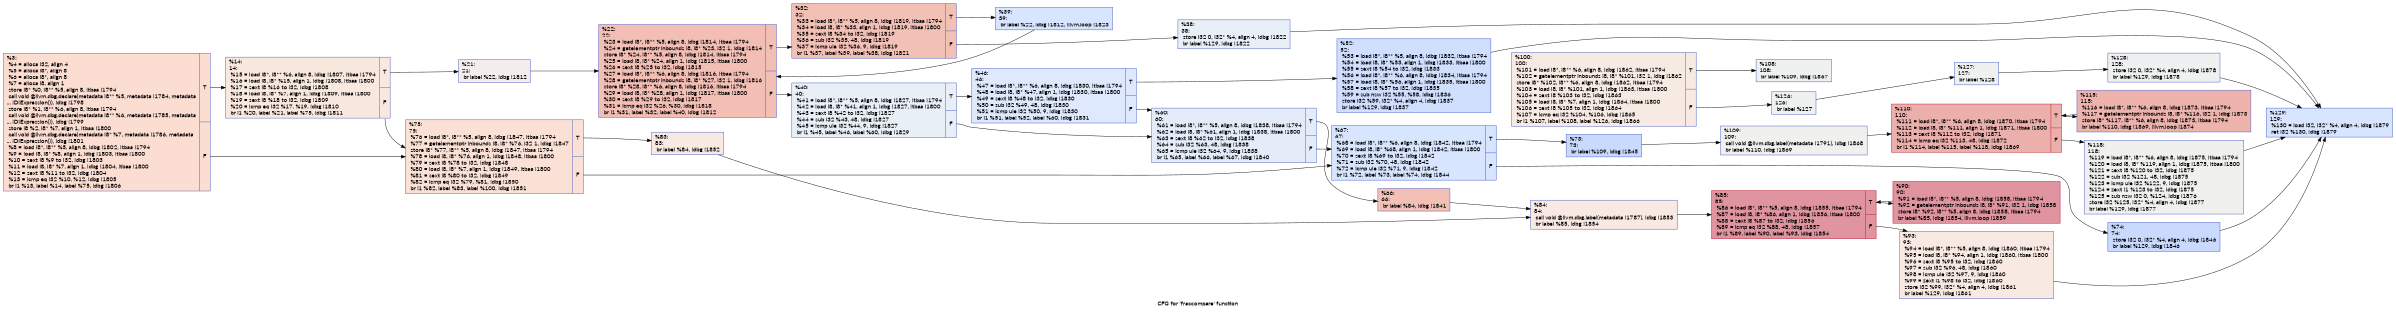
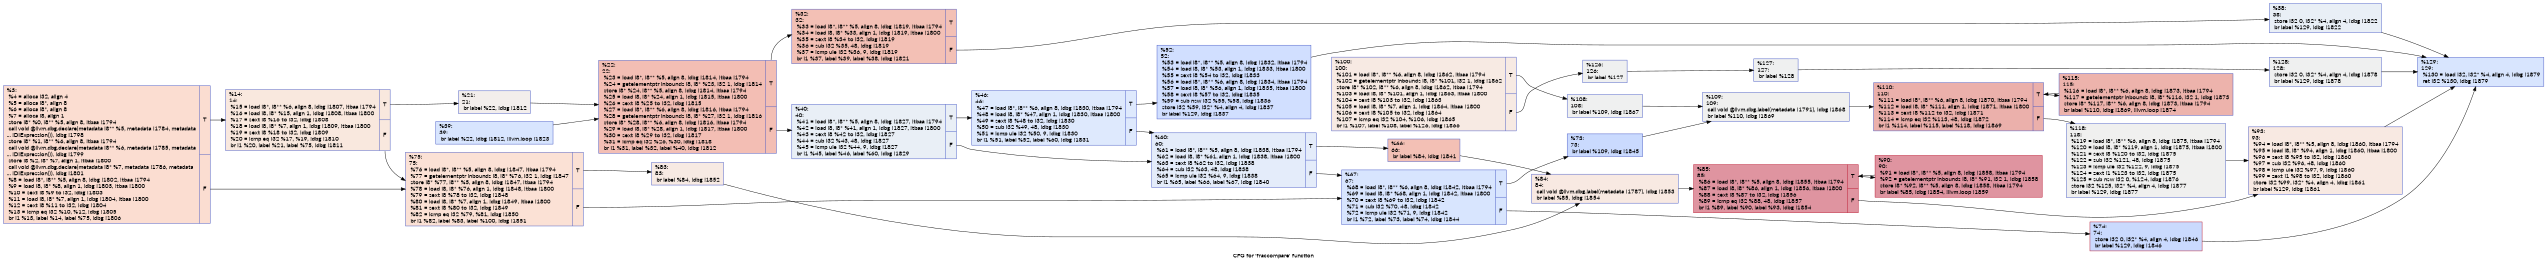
edge "%32:" -> "%39:": removed
edge "%108:" -> "%109:": added
node "%110:": color #b70d28ff -> #3d50c3ff
edge "%118:" -> "%129:": now "%118:" -> "%93:"
node "%74:": color #3d50c3ff -> #b70d28ff
